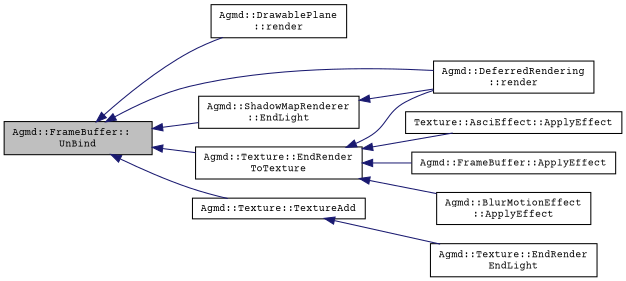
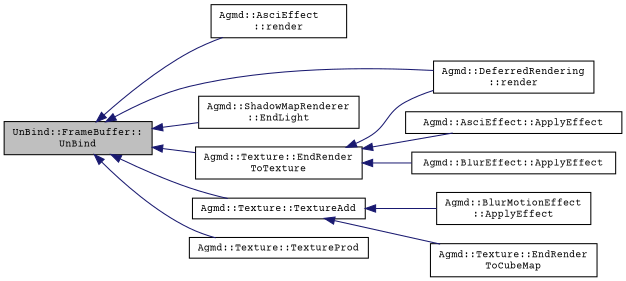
node "Agmd::DrawablePlane ::render": label "Agmd::DrawablePlane ::render" -> "Agmd::AsciEffect ::render"
edge "Agmd::DeferredRendering ::render" -> "Agmd::ShadowMapRenderer ::EndLight": removed
node "Texture::AsciEffect::ApplyEffect": label "Texture::AsciEffect::ApplyEffect" -> "Agmd::AsciEffect::ApplyEffect"
node "Agmd::FrameBuffer:: UnBind": label "Agmd::FrameBuffer:: UnBind" -> "UnBind::FrameBuffer:: UnBind"
node "Agmd::FrameBuffer::ApplyEffect": label "Agmd::FrameBuffer::ApplyEffect" -> "Agmd::BlurEffect::ApplyEffect"
edge "Agmd::BlurMotionEffect ::ApplyEffect" -> "Agmd::Texture::EndRender ToTexture": now "Agmd::BlurMotionEffect ::ApplyEffect" -> "Agmd::Texture::TextureAdd"
node "Agmd::Texture::TextureProd": added
node "Agmd::Texture::EndRender EndLight": label "Agmd::Texture::EndRender EndLight" -> "Agmd::Texture::EndRender ToCubeMap"
